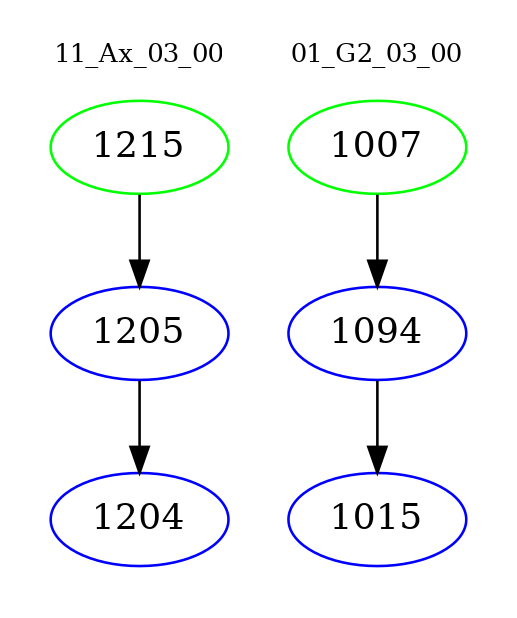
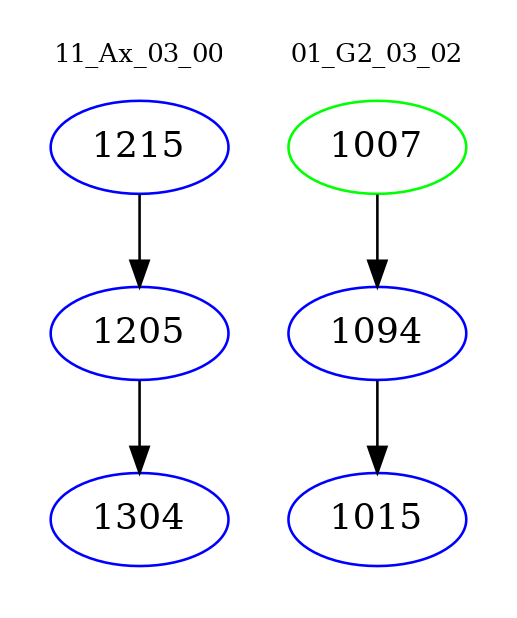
cluster "01_G2_03_00": label "01_G2_03_00" -> "01_G2_03_02"
node "1215": color green -> blue
node "1204": label "1204" -> "1304"
